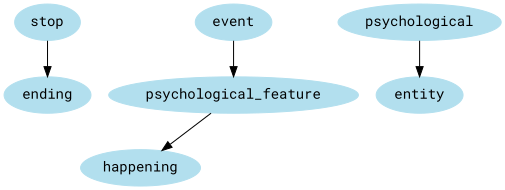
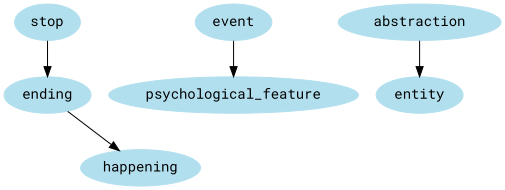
node "psychological": label "psychological" -> "abstraction"
edge "psychological_feature" -> "happening": now "ending" -> "happening"
